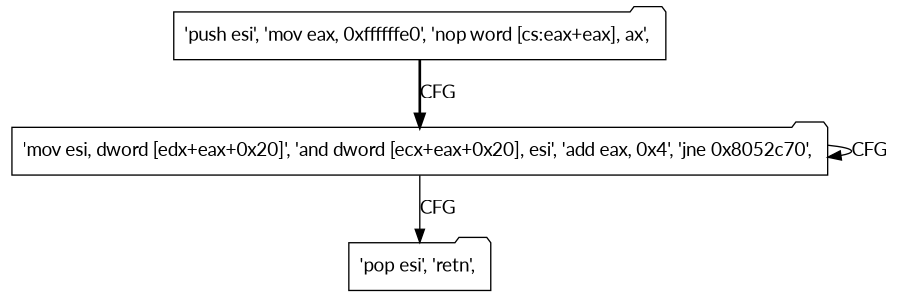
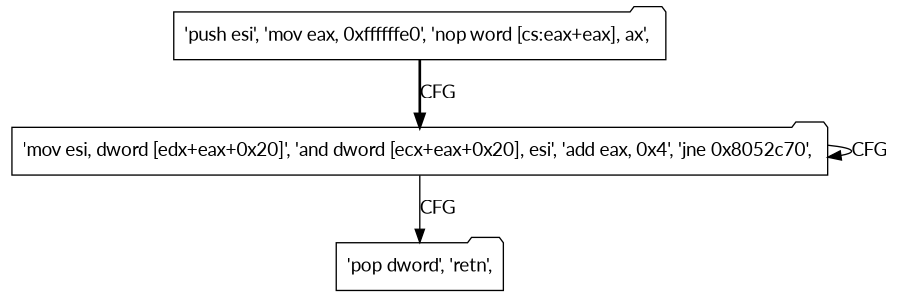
node "'pop esi', 'retn',": label "'pop esi', 'retn'," -> "'pop dword', 'retn',"
